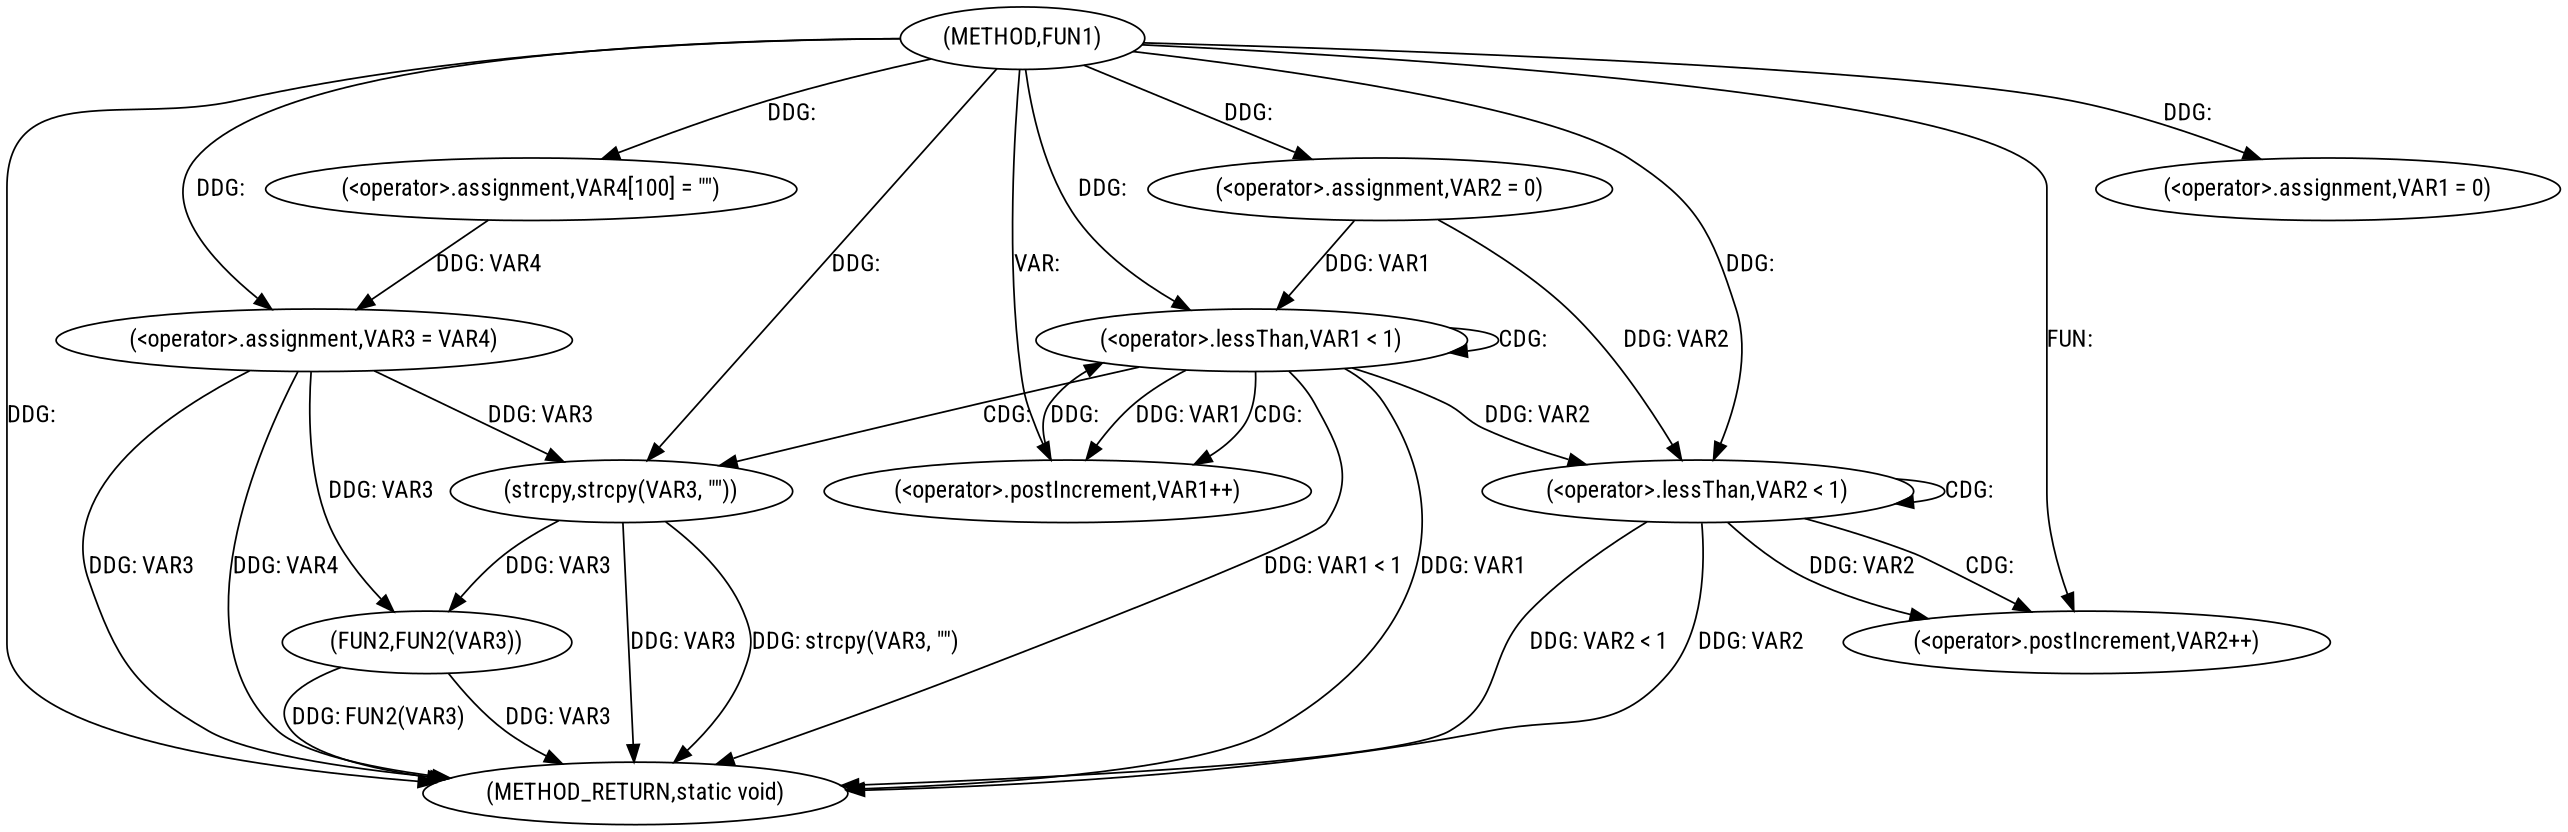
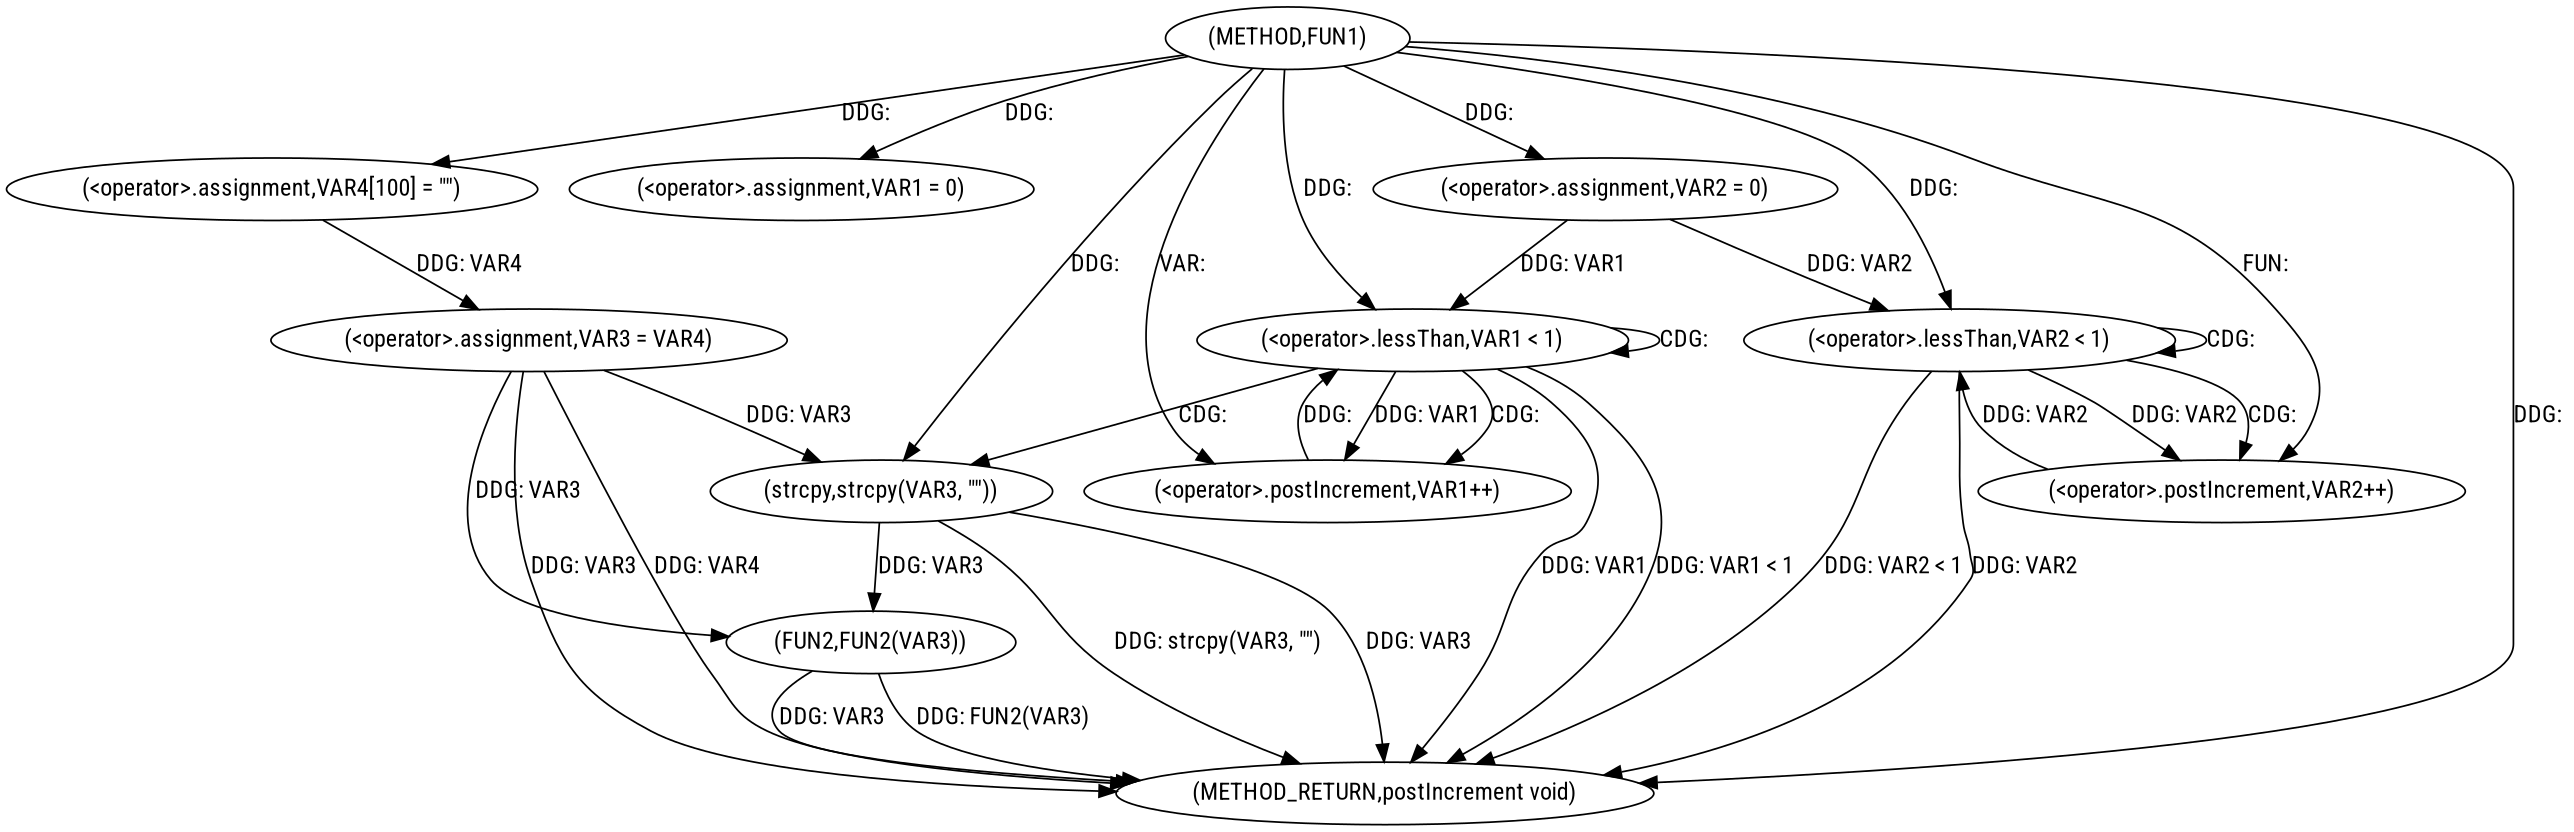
edge "(METHOD,FUN1)" -> "(<operator>.assignment,VAR3 = VAR4)": removed, label "DDG:"
edge "(<operator>.lessThan,VAR1 < 1)" -> "(<operator>.lessThan,VAR2 < 1)": now "(<operator>.postIncrement,VAR2++)" -> "(<operator>.lessThan,VAR2 < 1)"
node "(METHOD_RETURN,static void)": label "(METHOD_RETURN,static void)" -> "(METHOD_RETURN,postIncrement void)"
